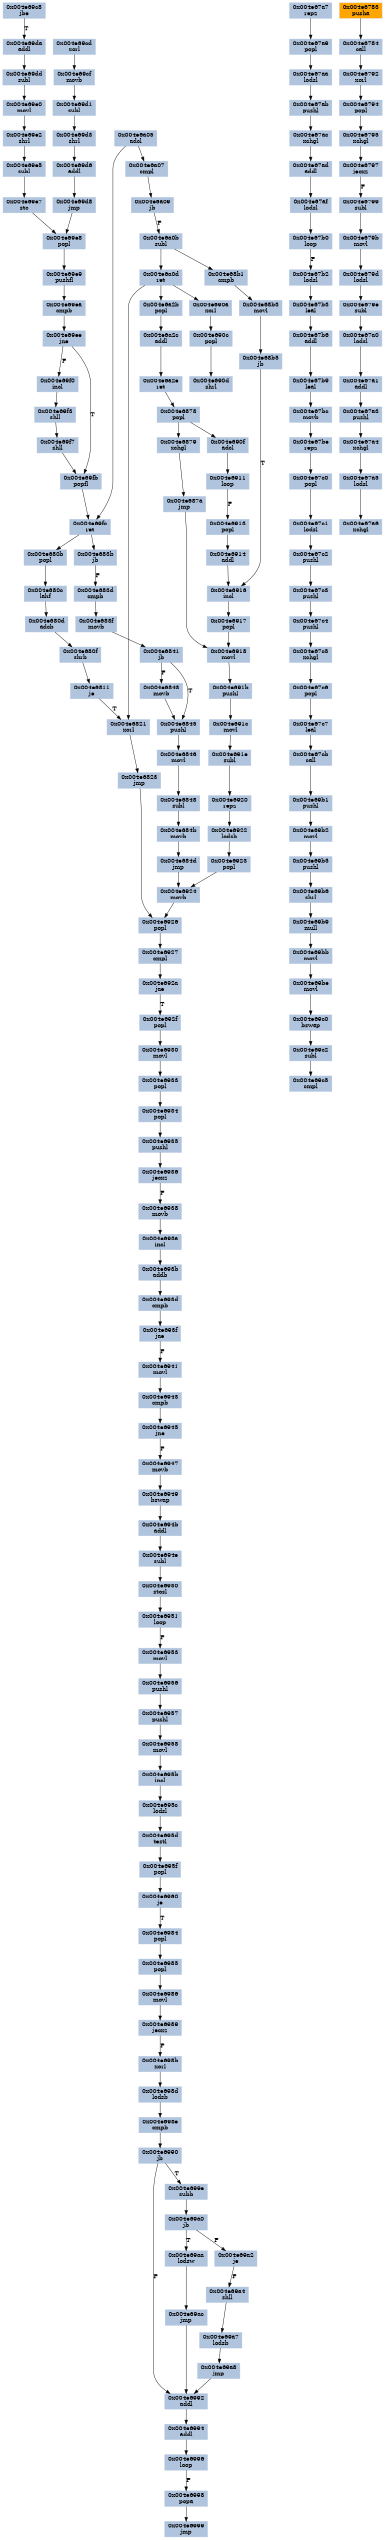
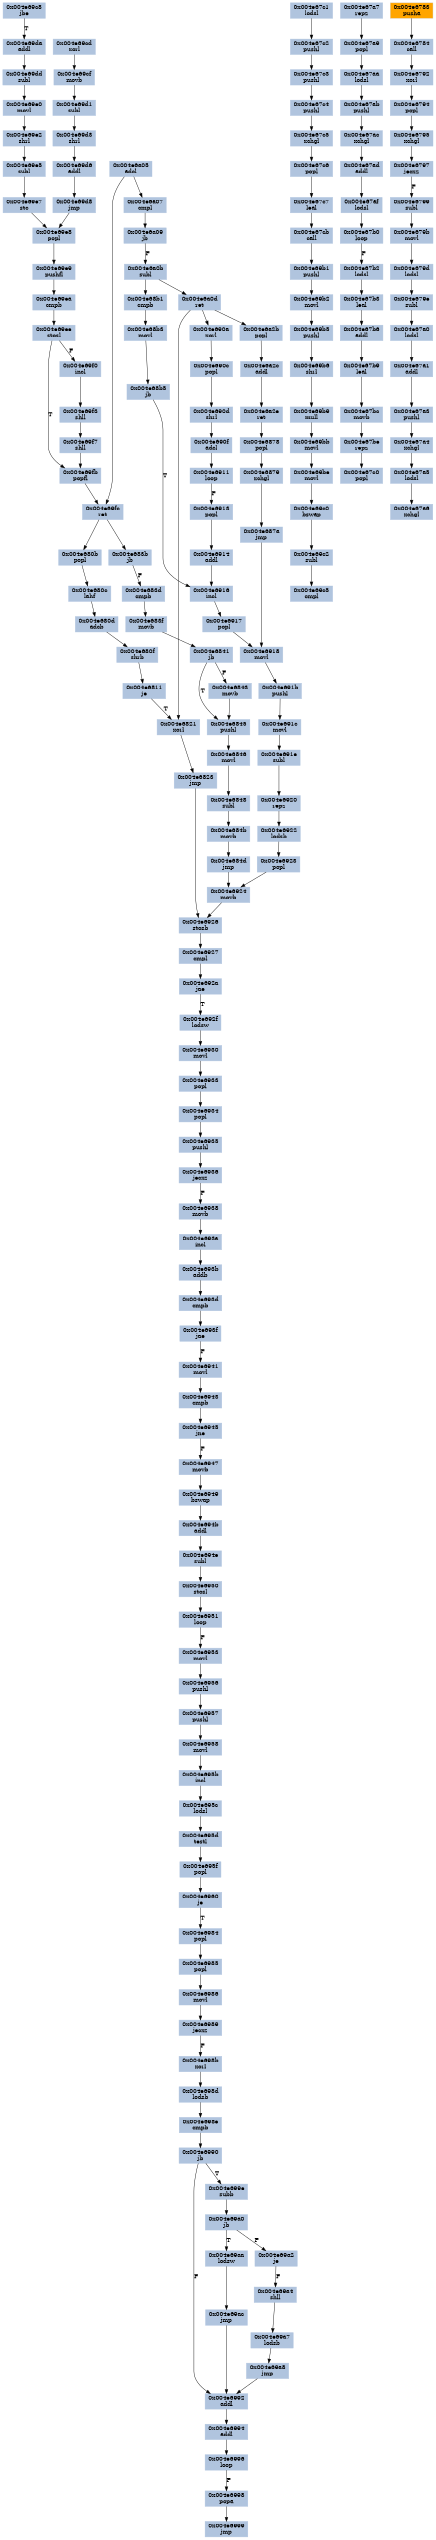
node "0x004e69ee jne": label "0x004e69ee jne" -> "0x004e69ee stosl"
edge "0x004e6878 popl" -> "0x004e690f adcl": now "0x004e690d shrl" -> "0x004e690f adcl"
edge "0x004e67c0 popl" -> "0x004e67c1 lodsl": removed
node "0x004e6926 popl": label "0x004e6926 popl" -> "0x004e6926 stosb"
node "0x004e692f popl": label "0x004e692f popl" -> "0x004e692f lodsw"
